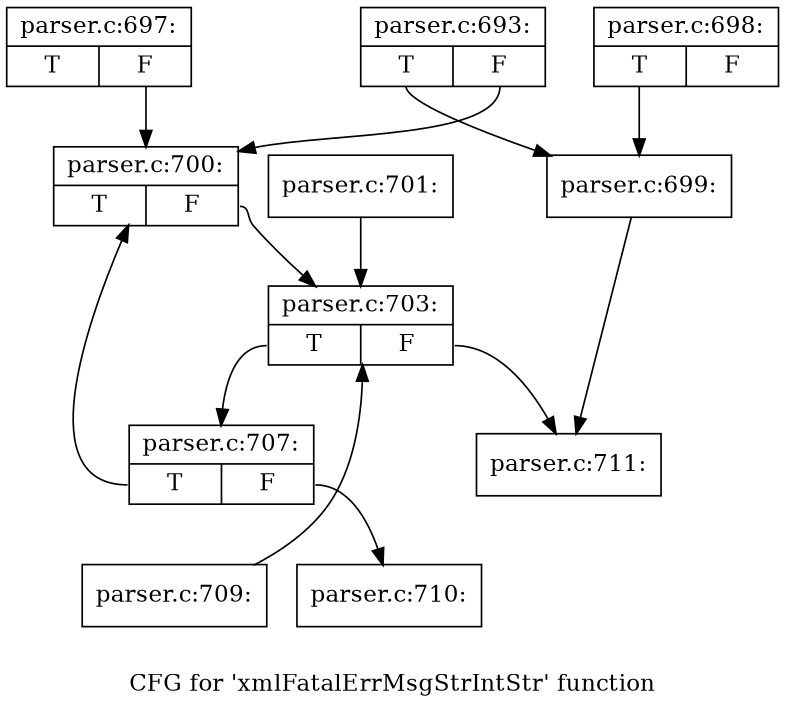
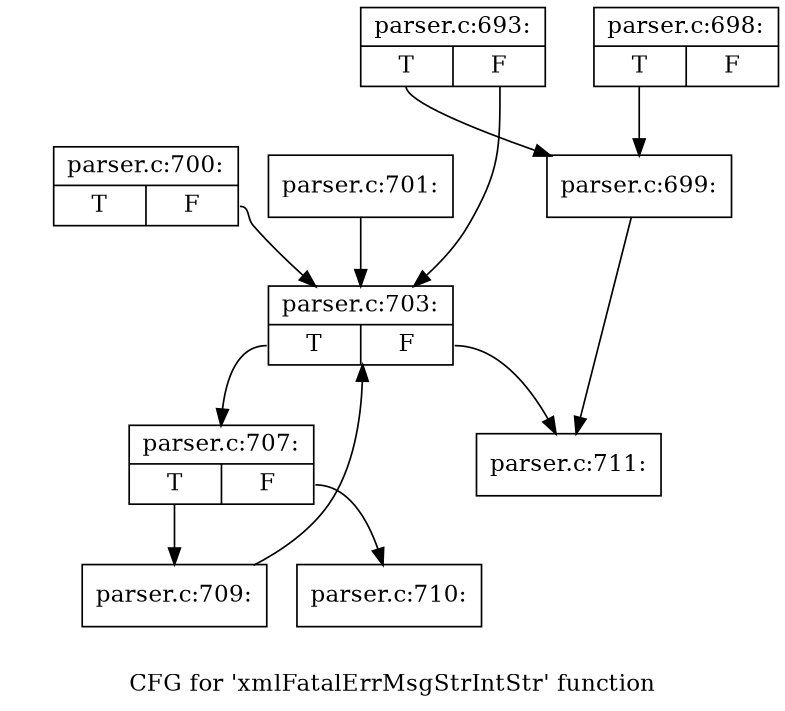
node "parser.c:697:": removed
edge "parser.c:693:" -> "parser.c:700:": now "parser.c:693:" -> "parser.c:703:"
edge "parser.c:707:" -> "parser.c:700:": now "parser.c:707:" -> "parser.c:709:"
